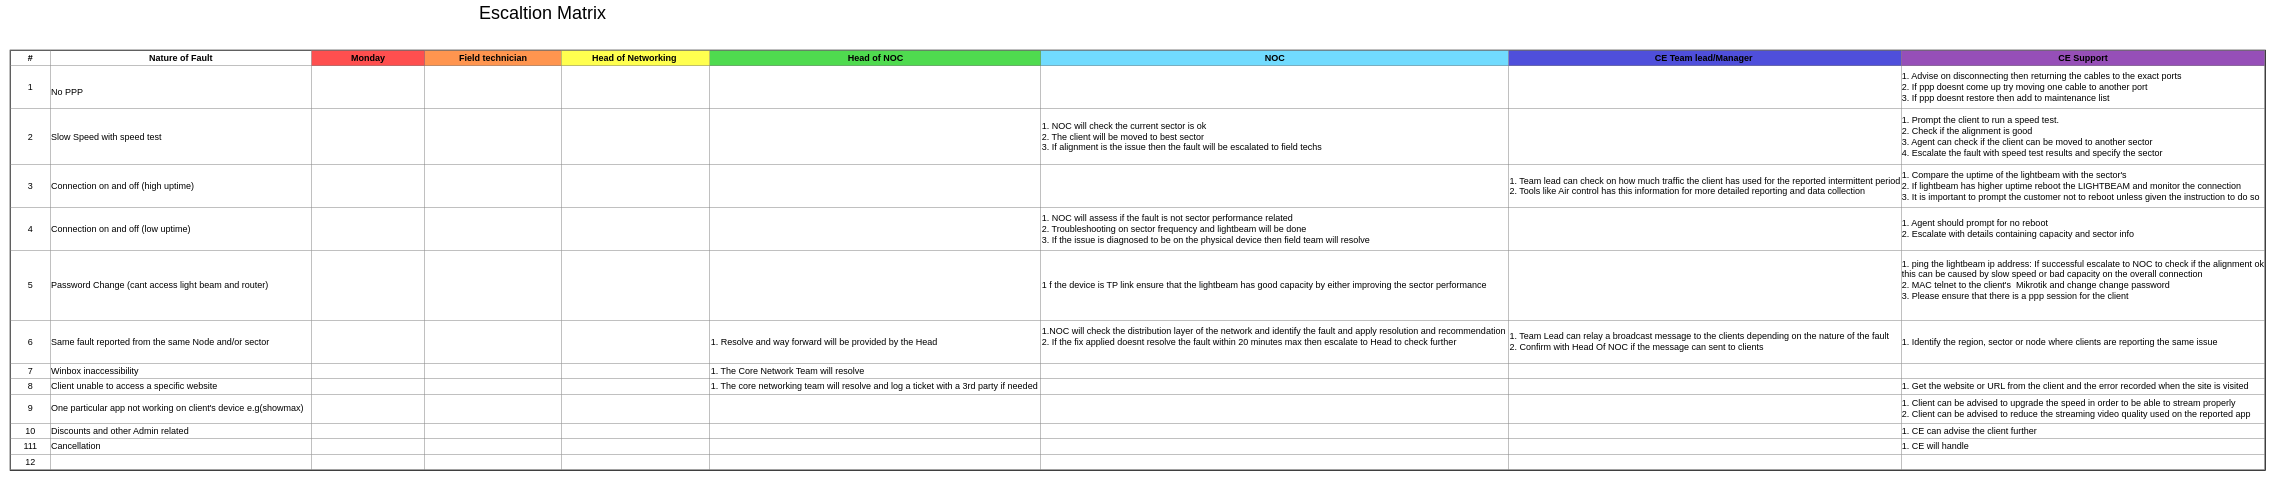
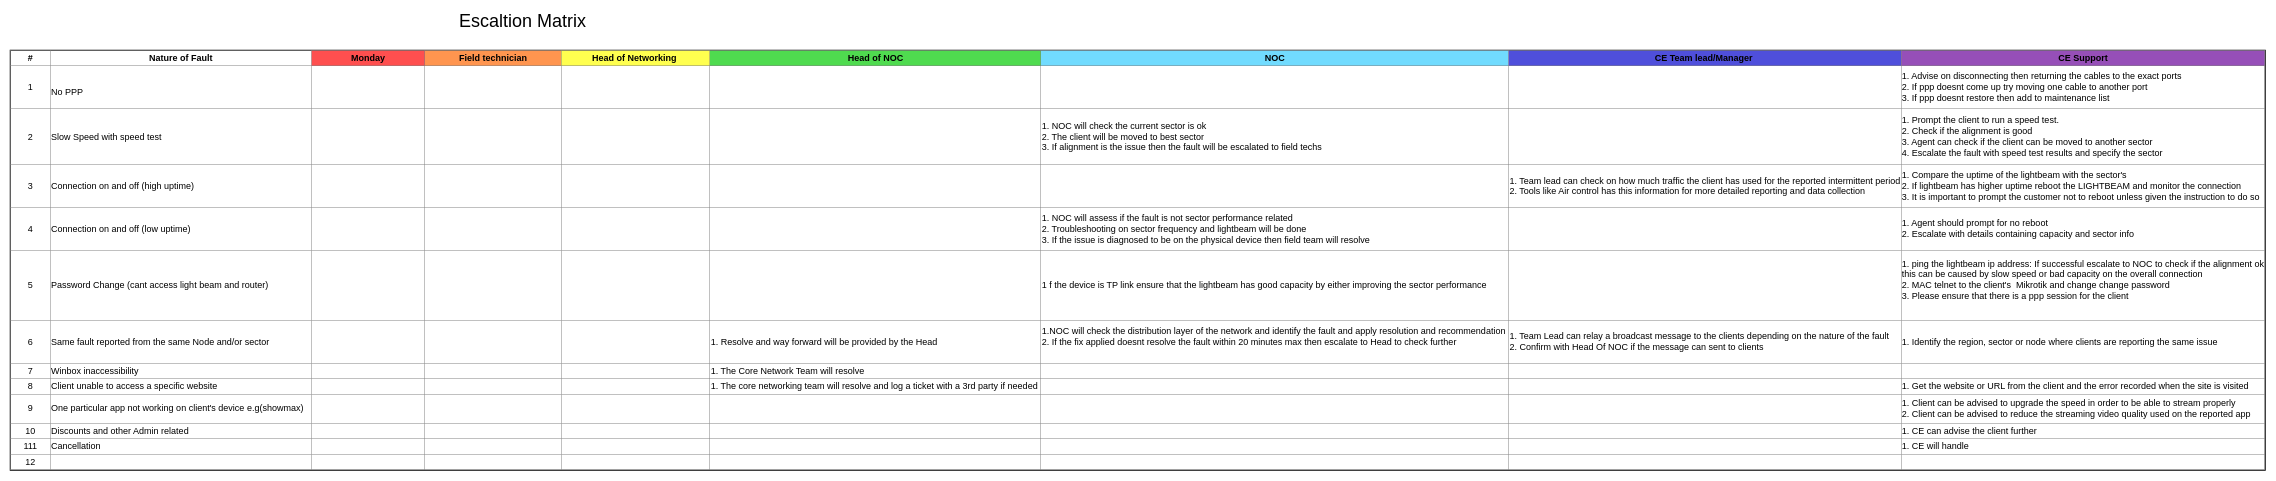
node "Escaltion Matrix": moved (543, 13) -> (523, 20)
